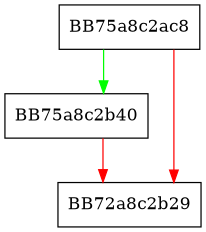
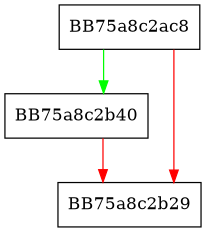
node "BB72a8c2b29": label "BB72a8c2b29" -> "BB75a8c2b29"
